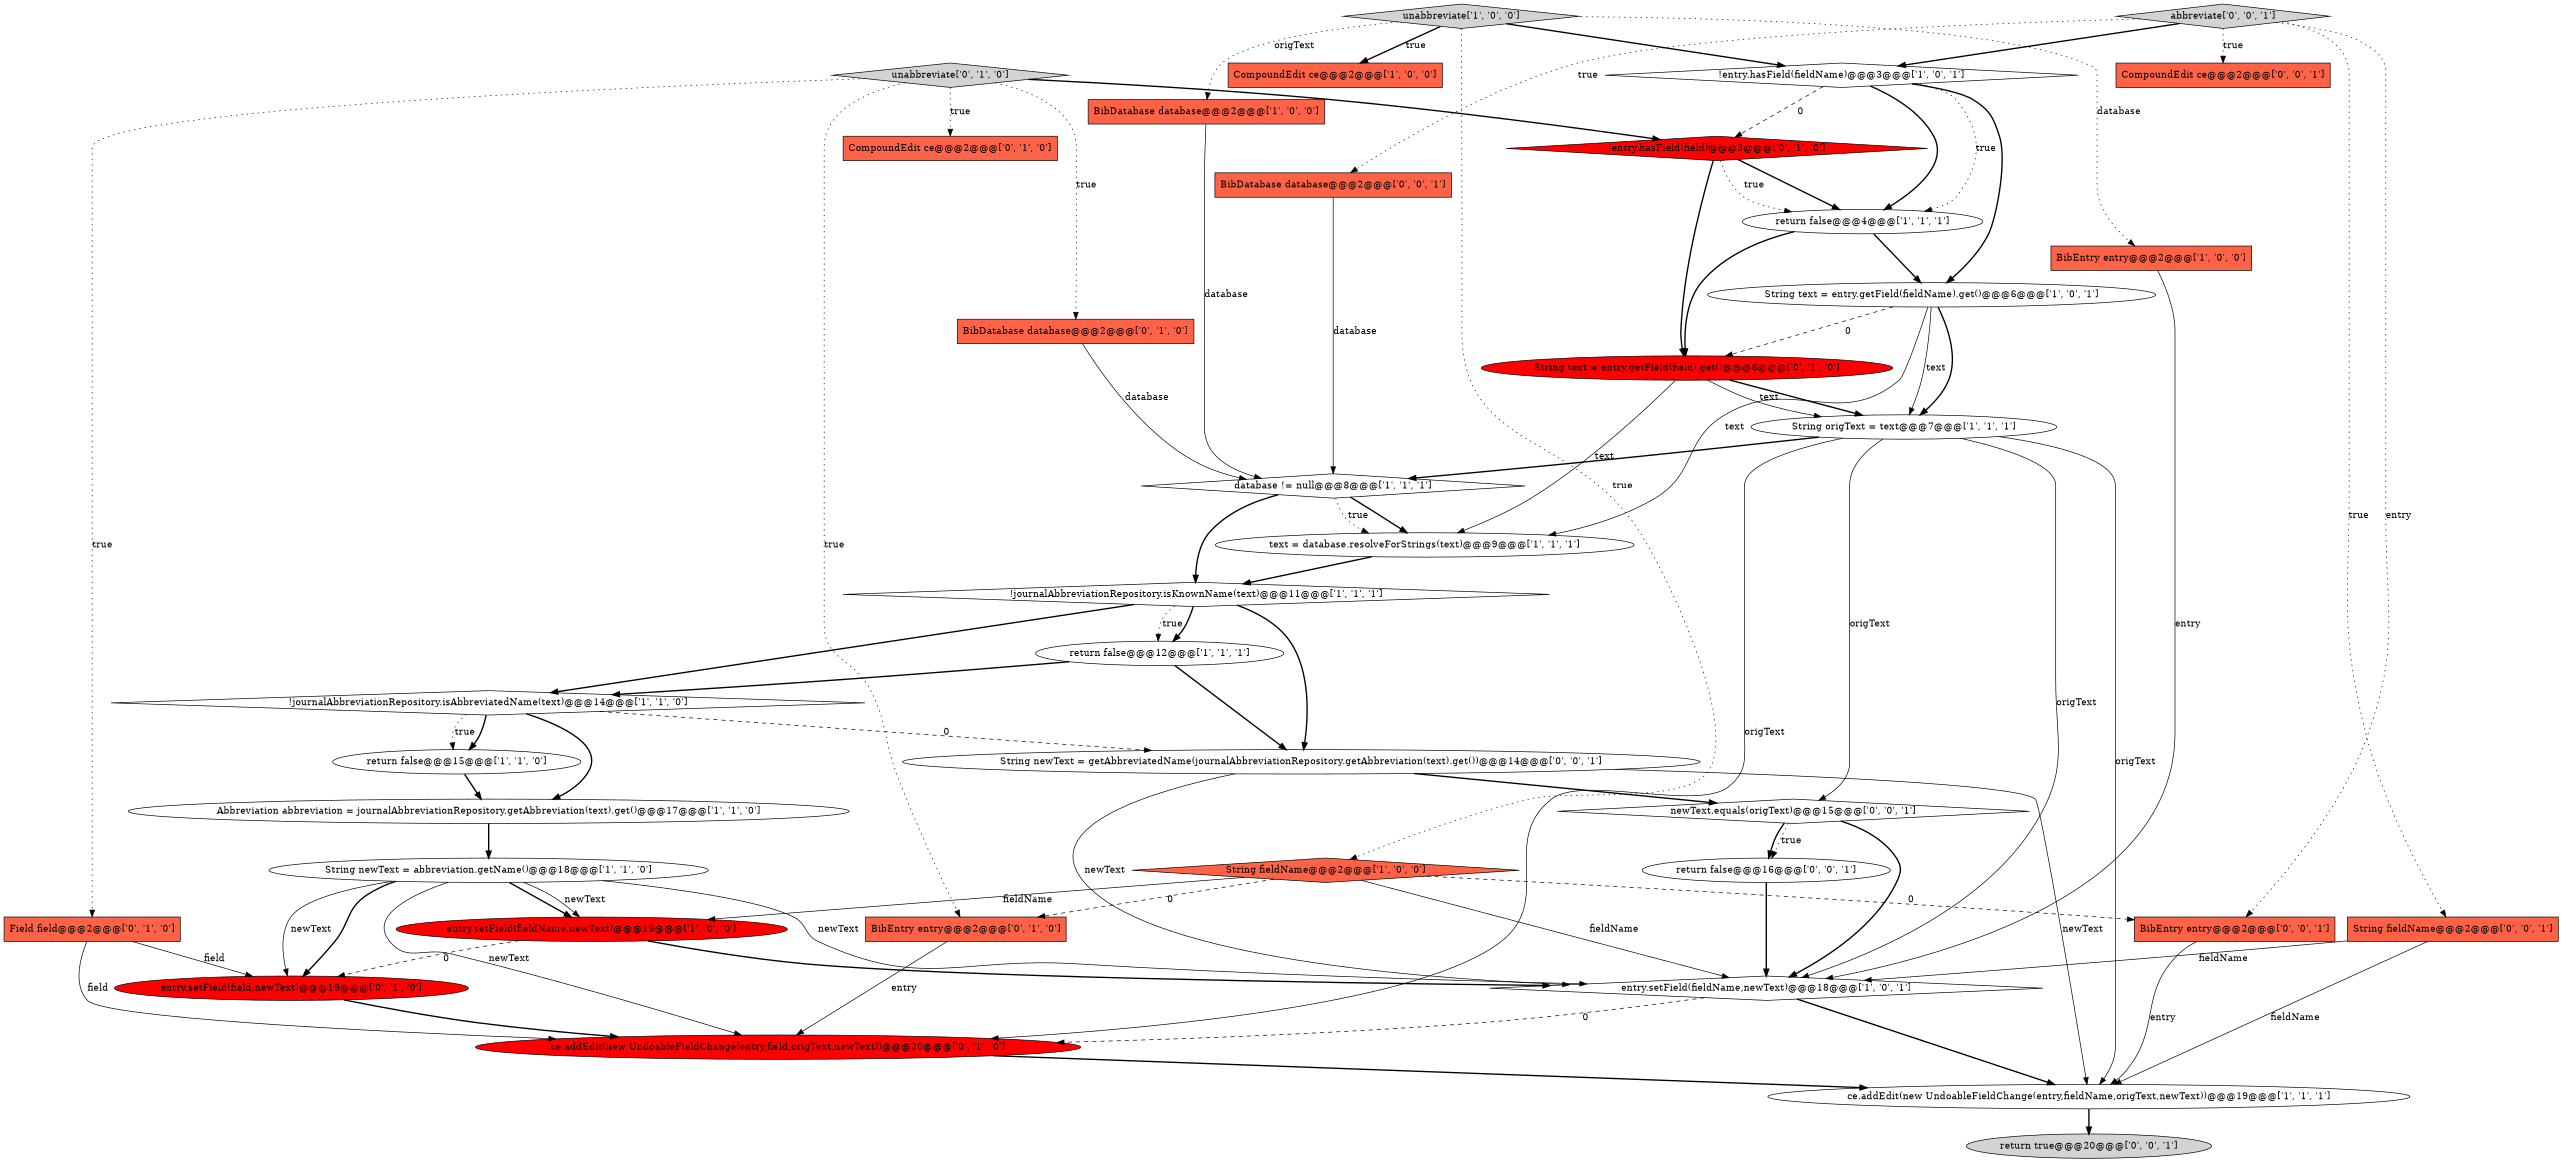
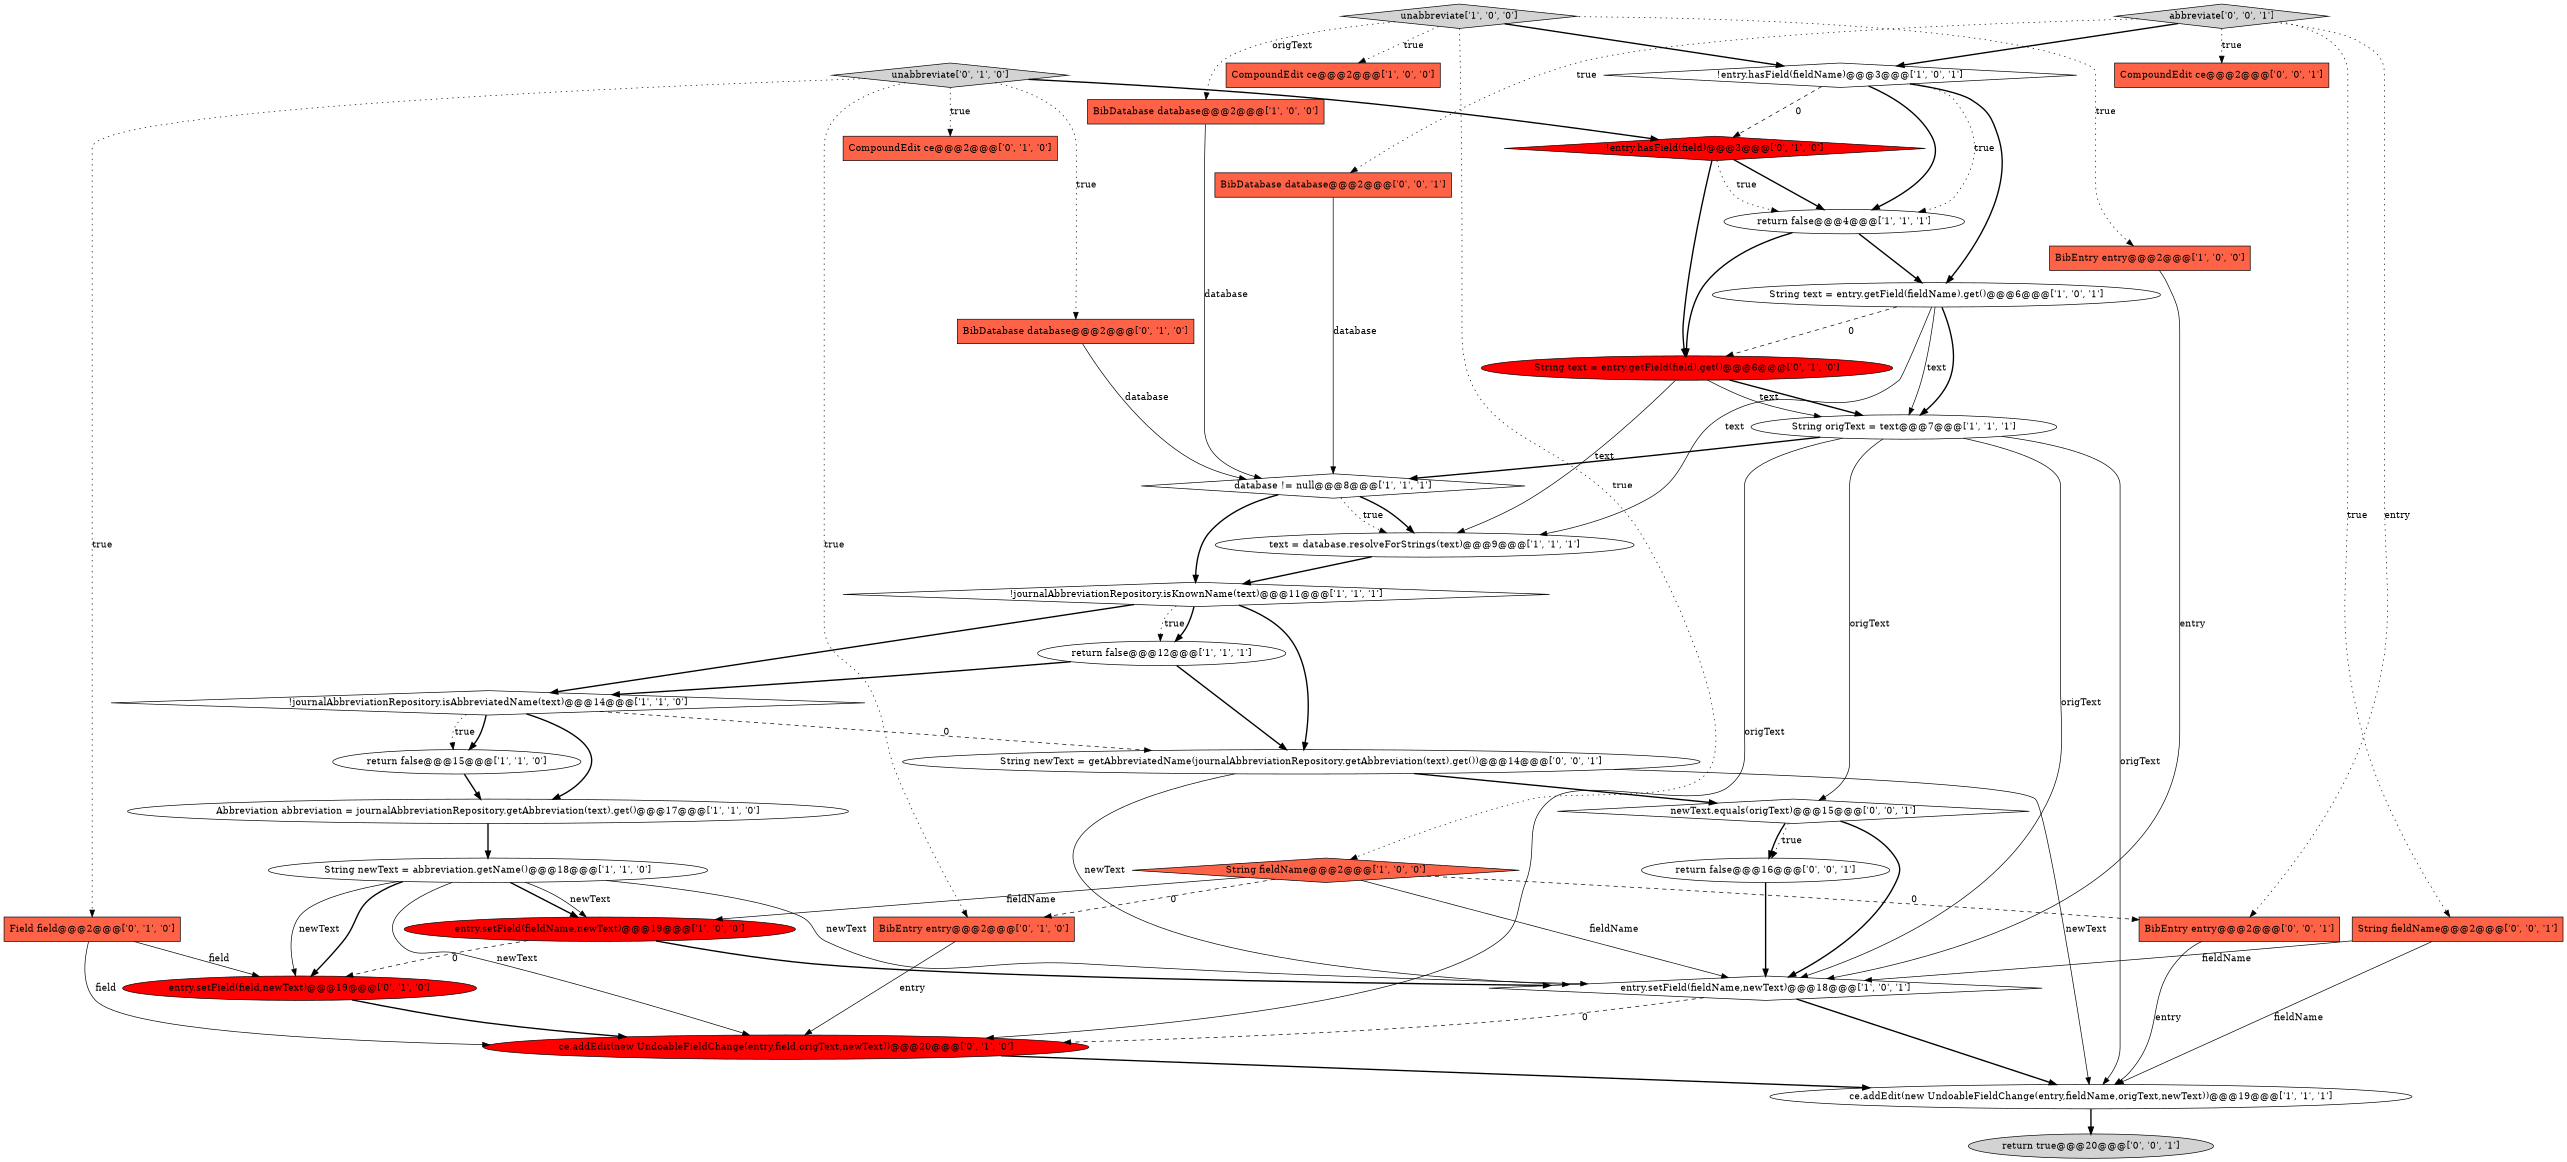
edge "unabbreviate['1', '0', '0']" -> "CompoundEdit ce@@@2@@@['1', '0', '0']": style bold -> dotted
edge "unabbreviate['1', '0', '0']" -> "BibEntry entry@@@2@@@['1', '0', '0']": label "database" -> "true"
